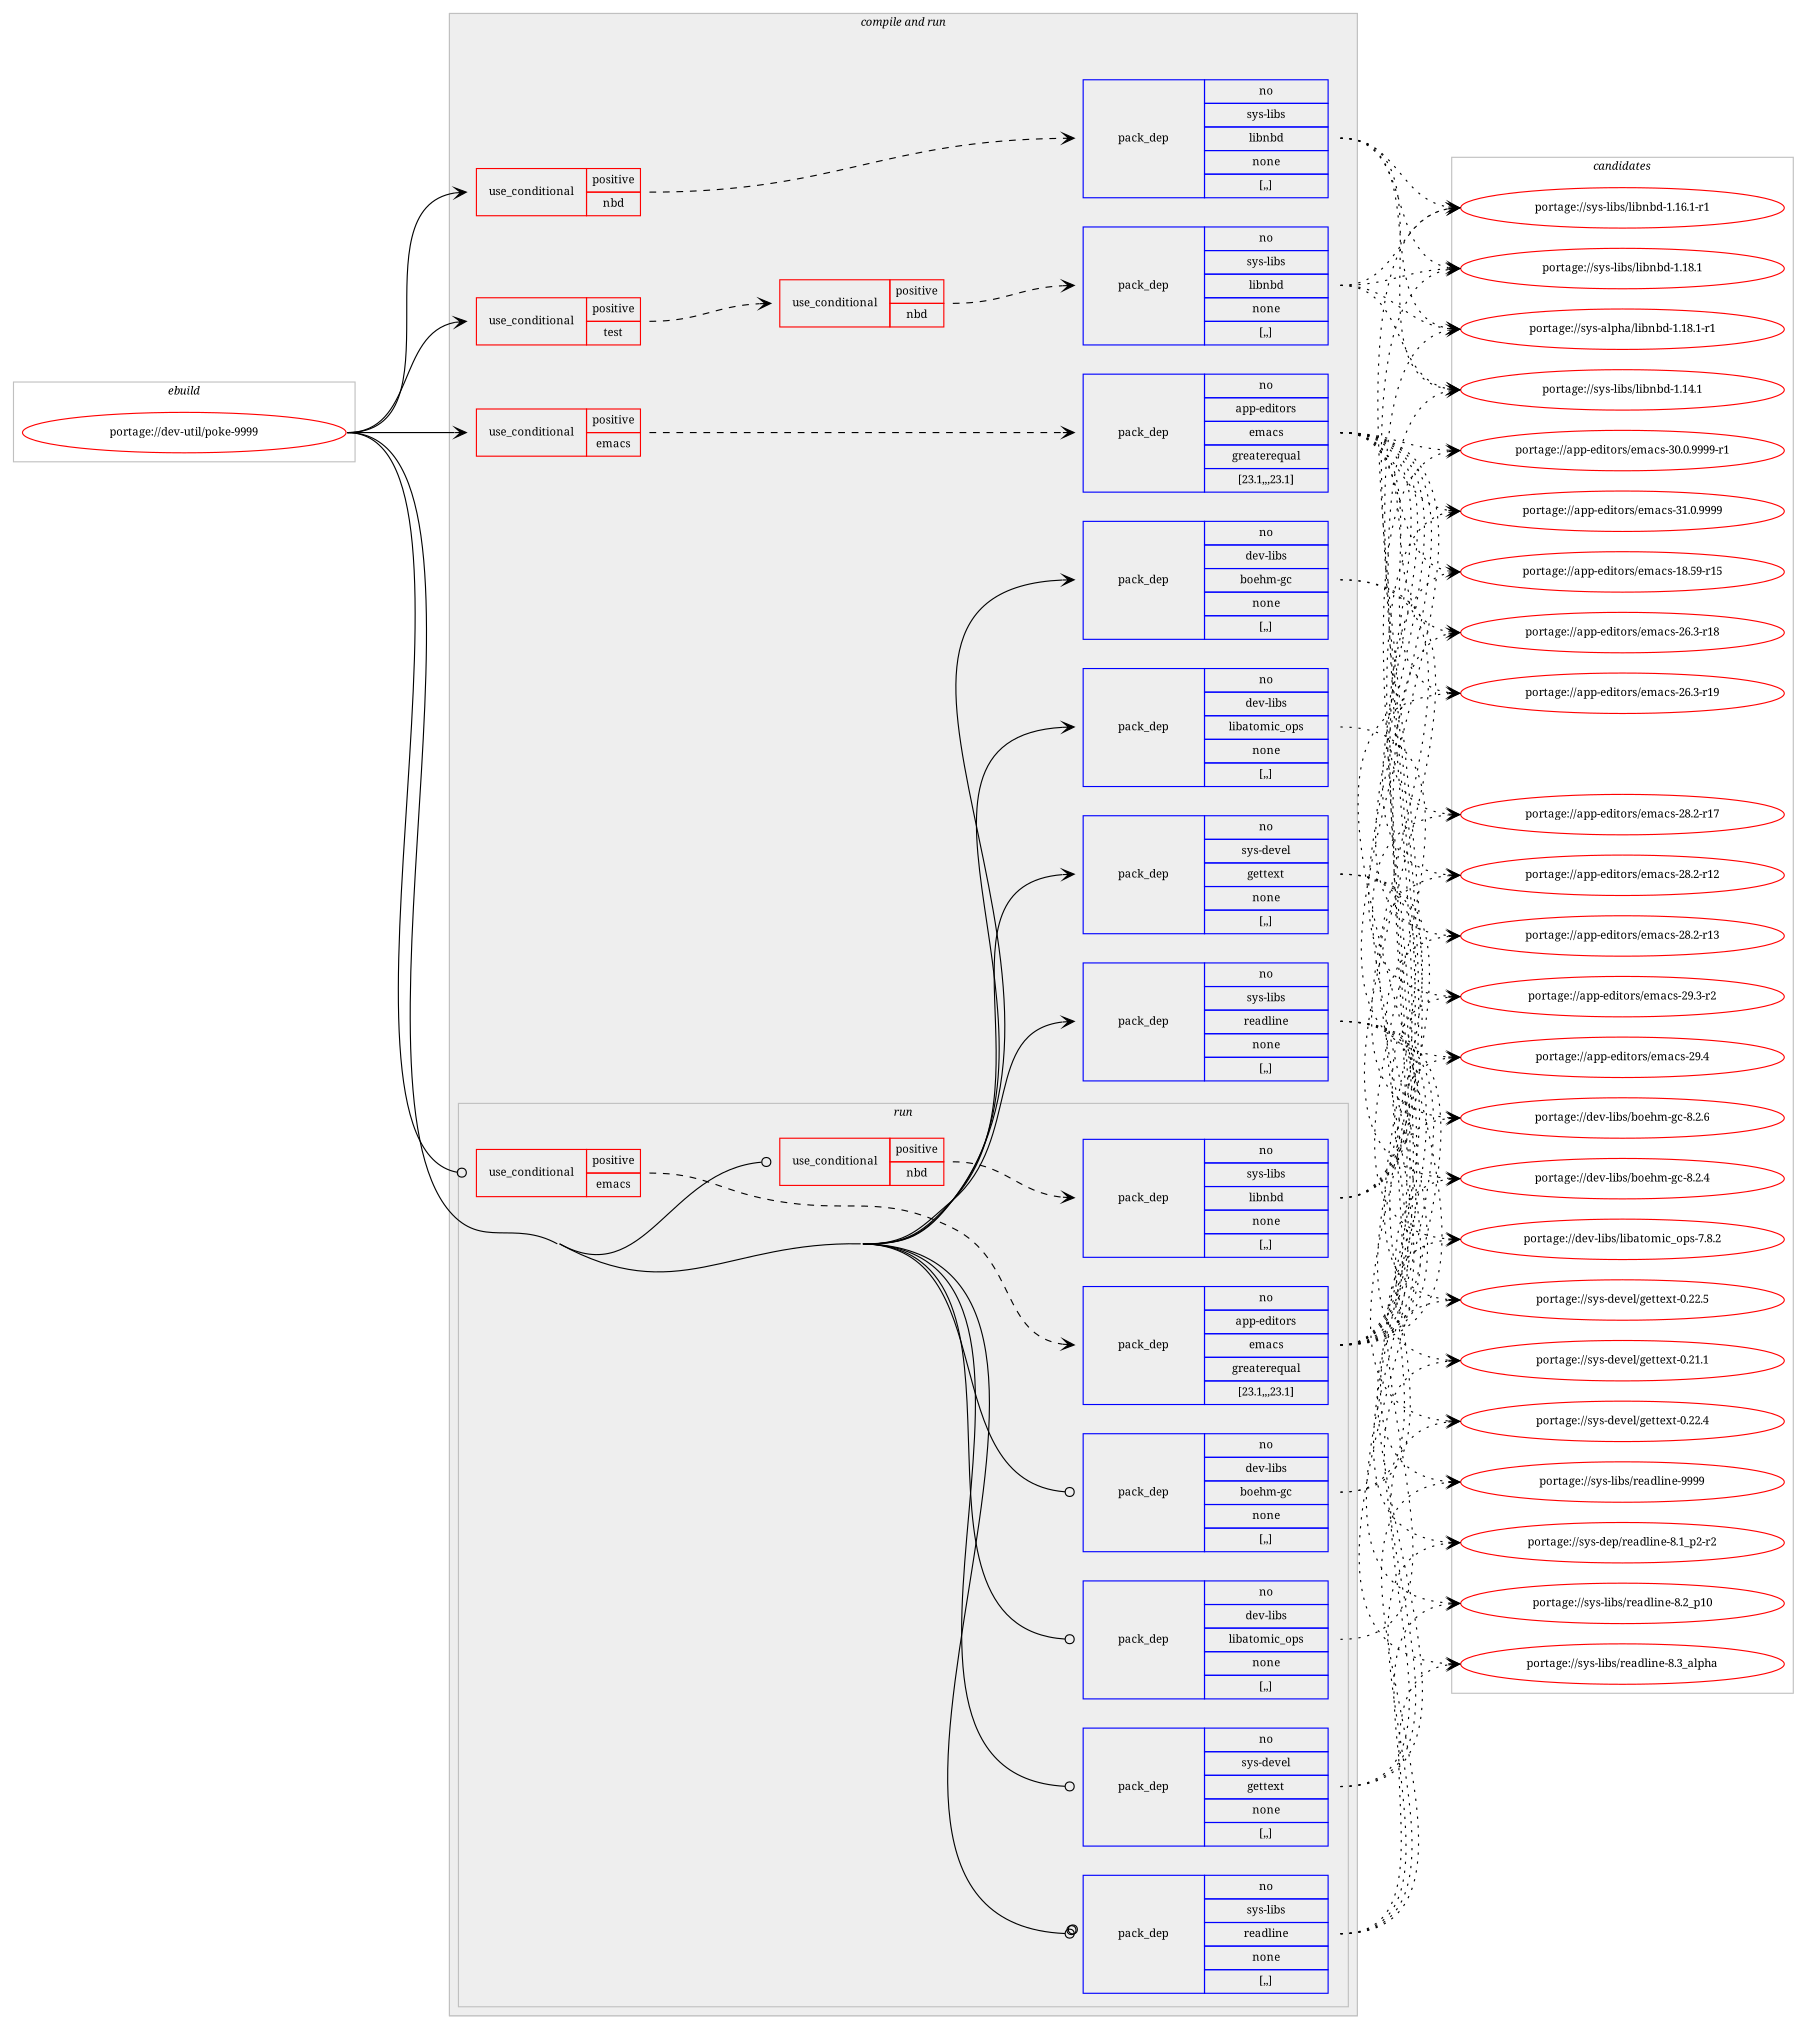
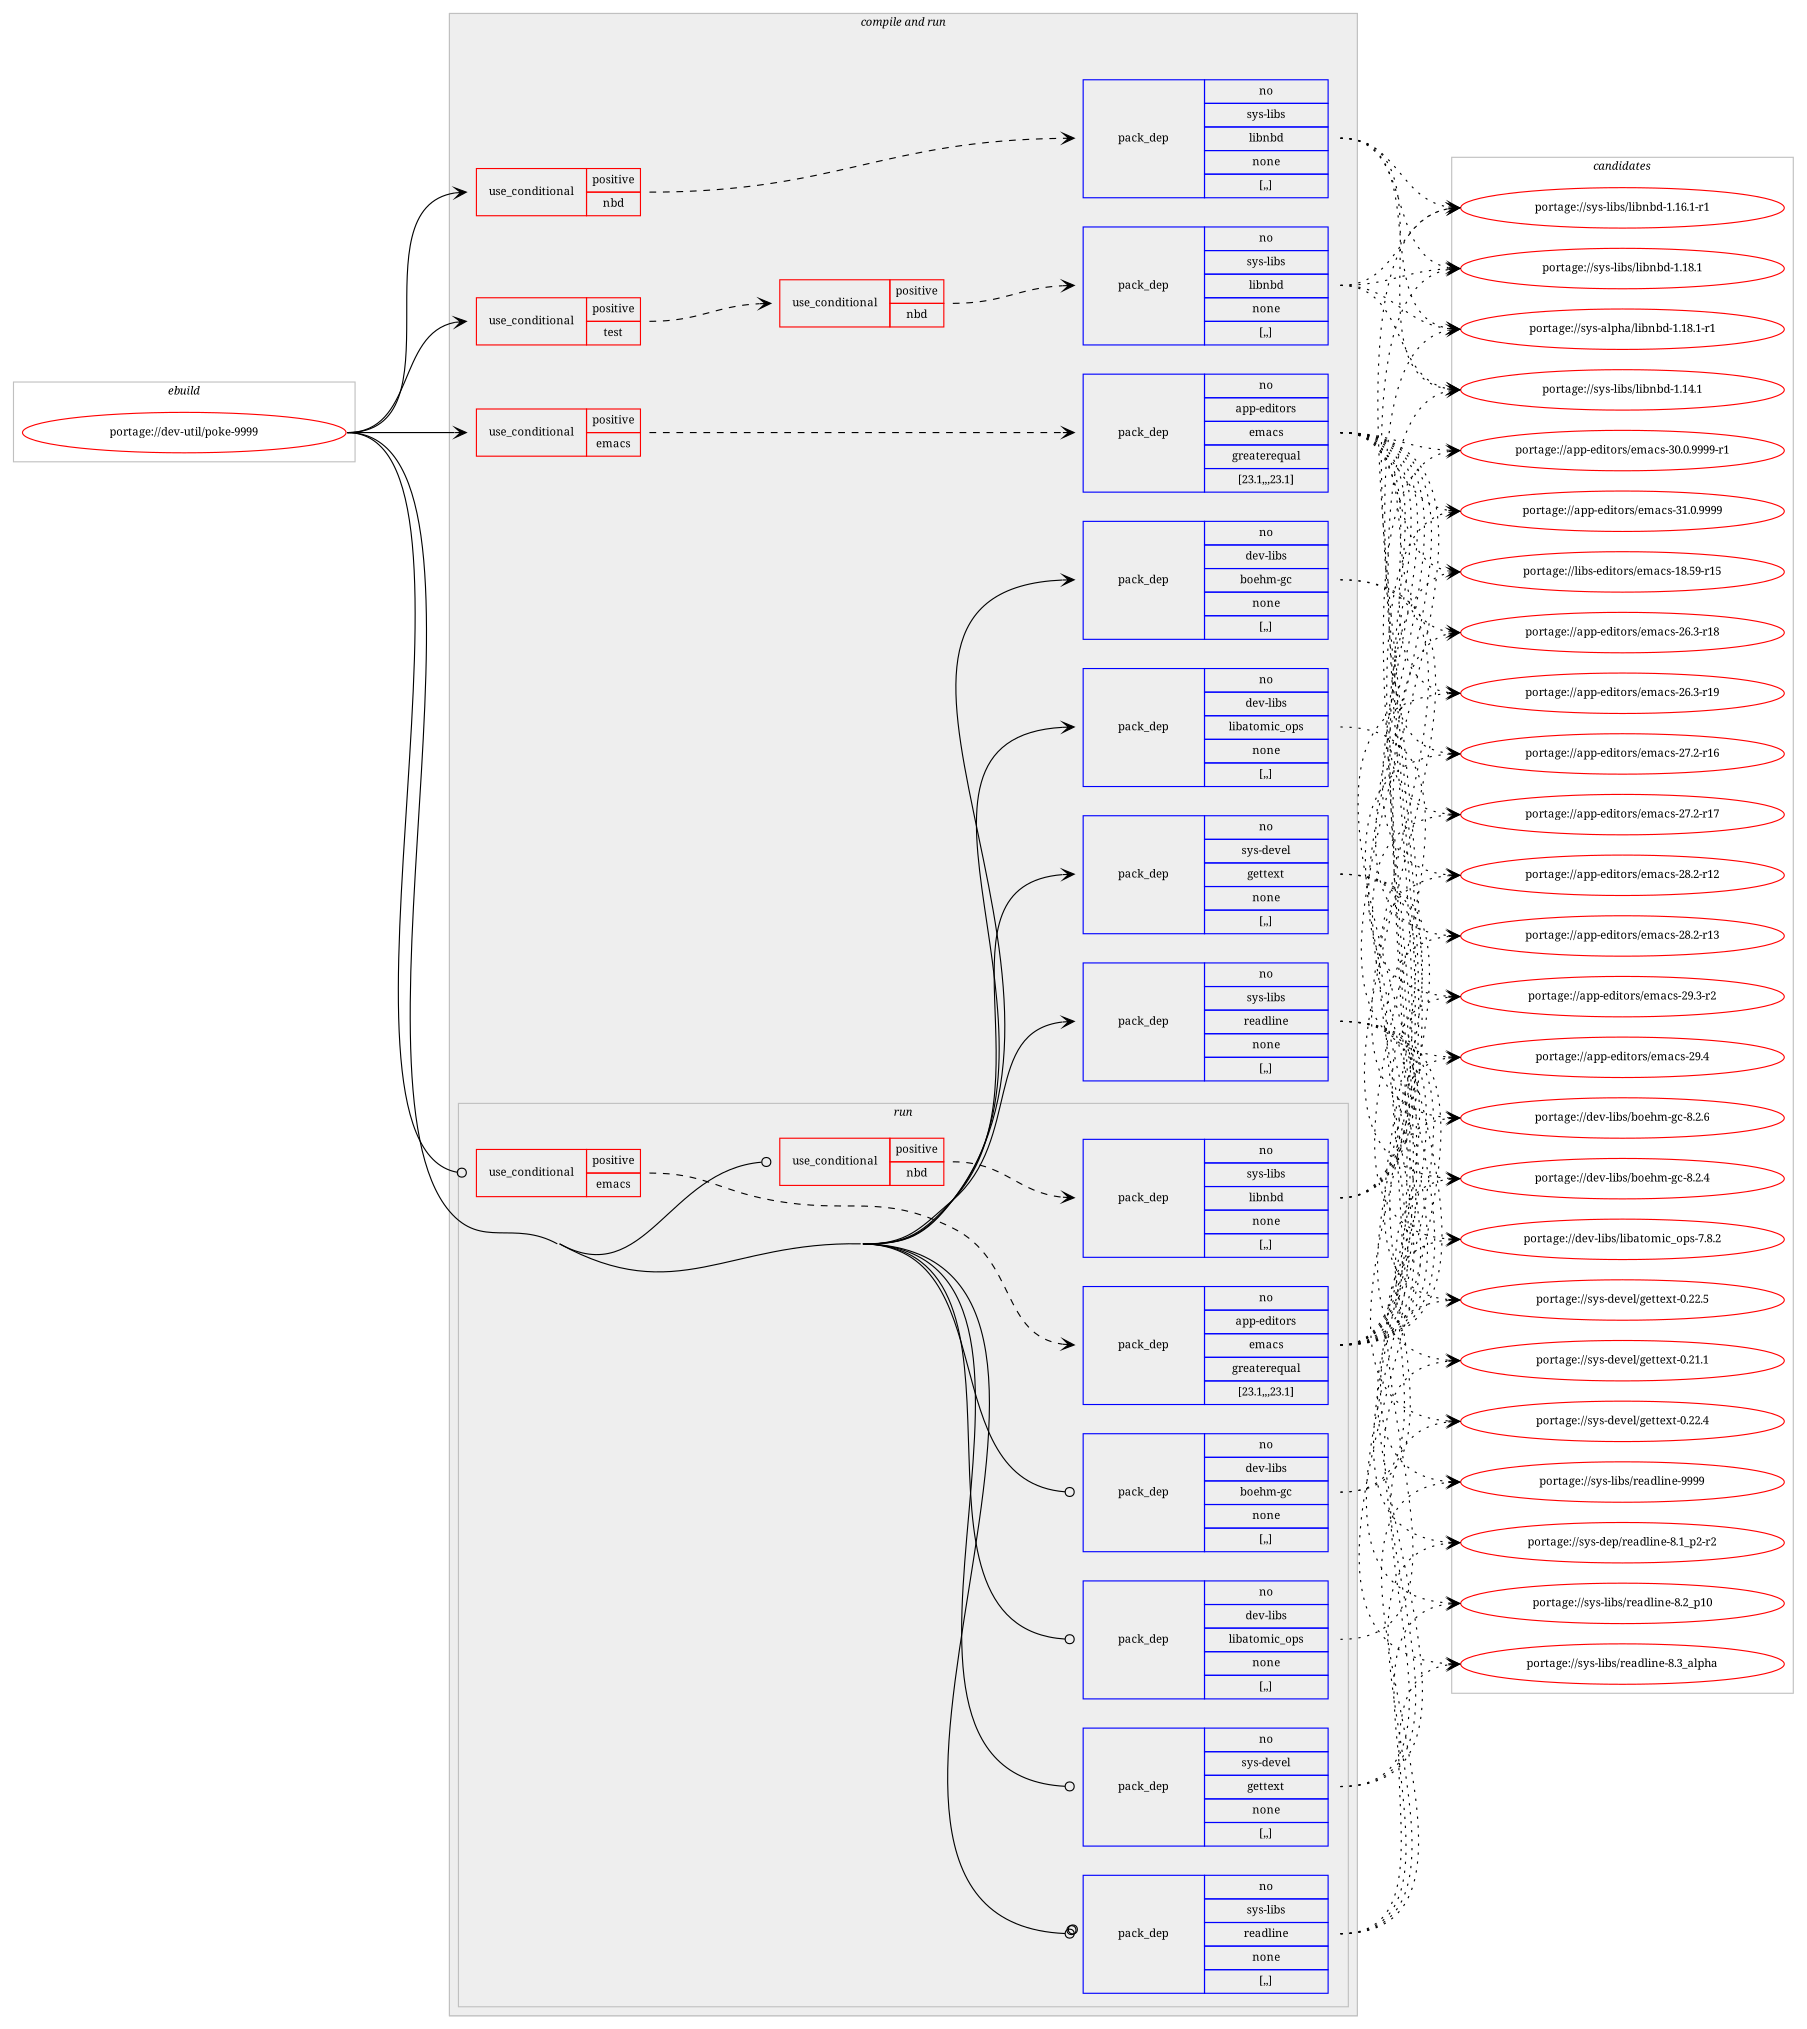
node "portage://app-editors/emacs-18.59-r15": label "portage://app-editors/emacs-18.59-r15" -> "portage://libs-editors/emacs-18.59-r15"
node "portage://app-editors/emacs-27.2-r16": added
node "portage://app-editors/emacs-28.2-r17": label "portage://app-editors/emacs-28.2-r17" -> "portage://app-editors/emacs-27.2-r17"
